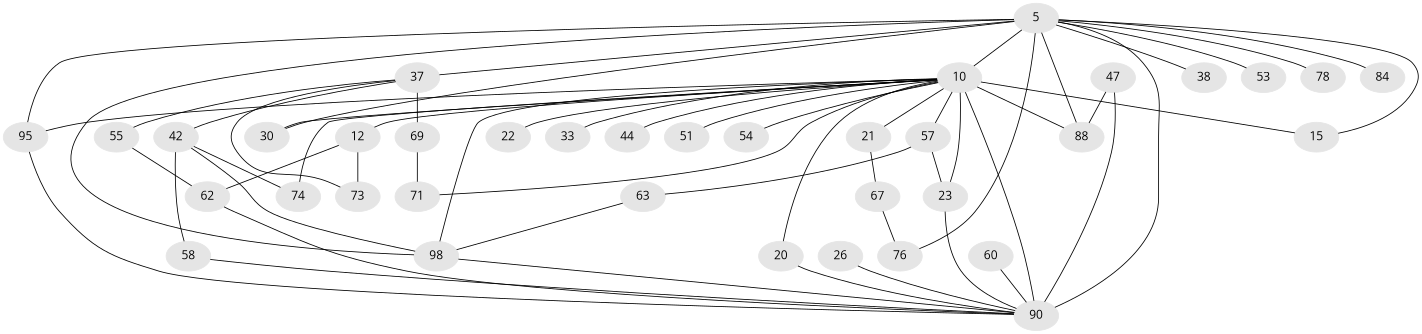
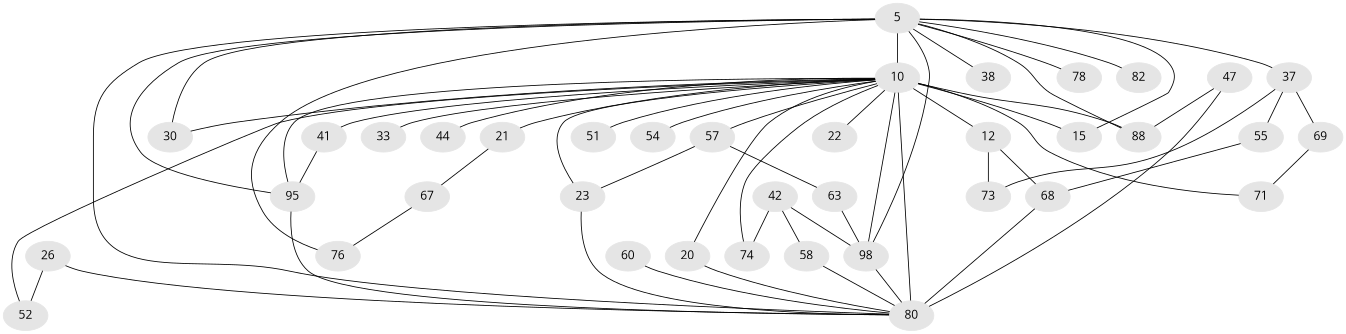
node "53": removed
node "84": label "84" -> "82"
edge "37" -- "42": removed
node "41": added
node "62": label "62" -> "68"
node "52": added
node "90": label "90" -> "80"
